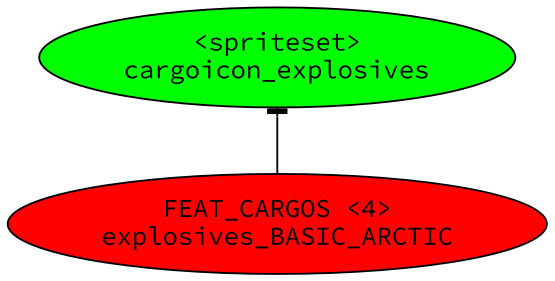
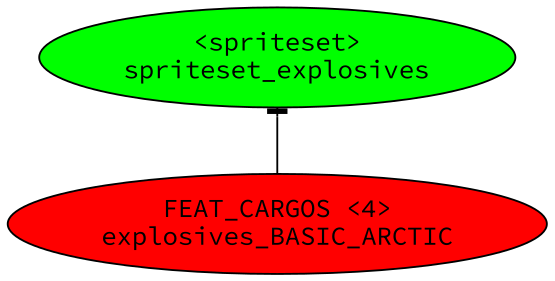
node "<spriteset> cargoicon_explosives": label "<spriteset> cargoicon_explosives" -> "<spriteset> spriteset_explosives"
